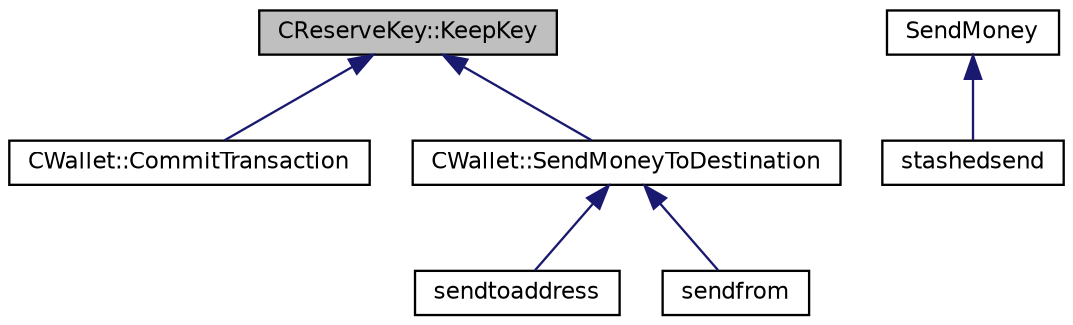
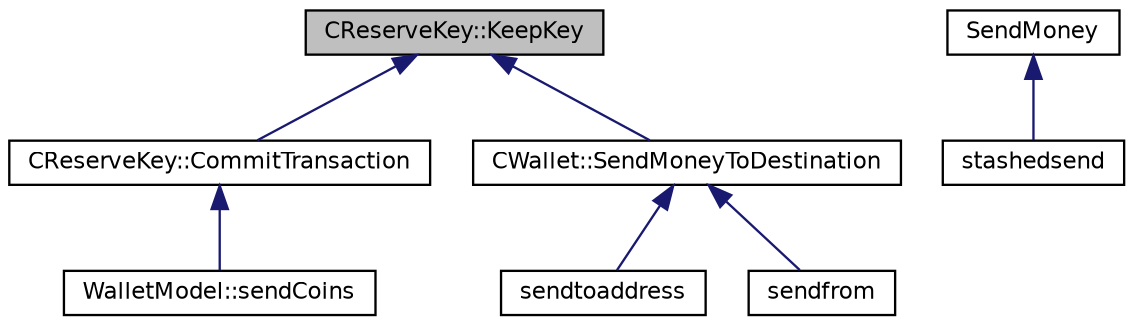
node "CWallet::CommitTransaction": label "CWallet::CommitTransaction" -> "CReserveKey::CommitTransaction"
node "WalletModel::sendCoins": added
